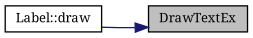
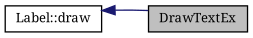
edge "Label::draw" -> "DrawTextEx": reversed
